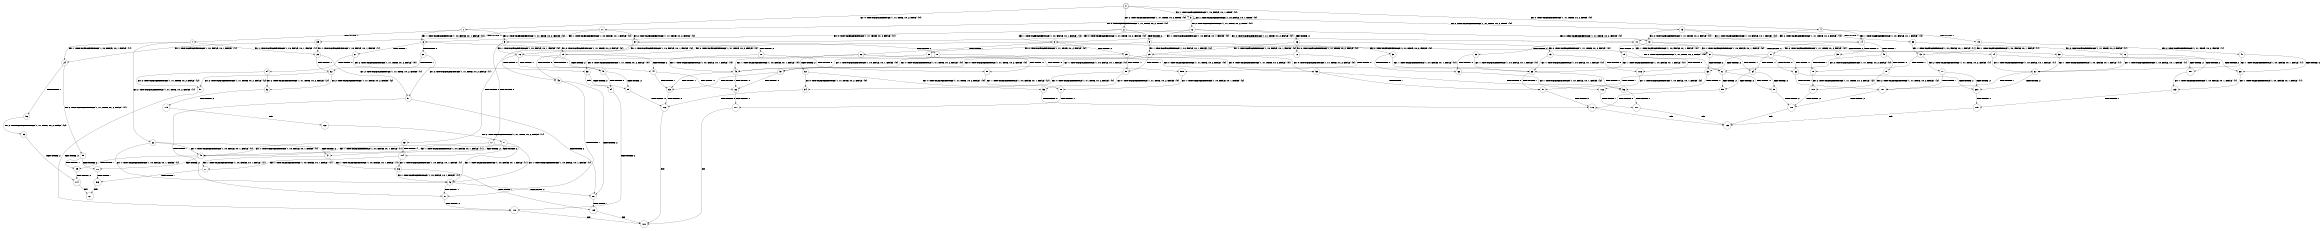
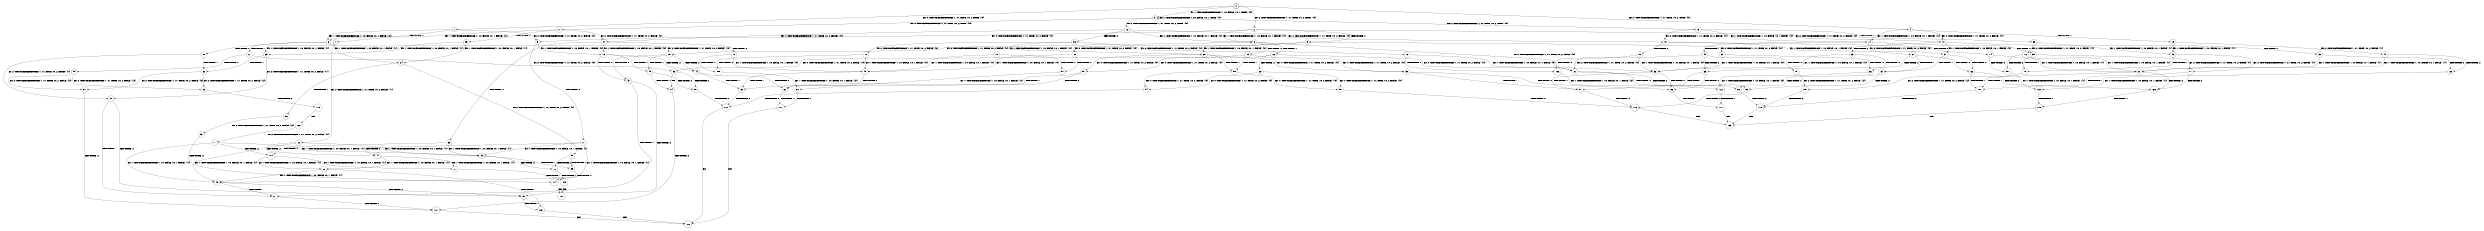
edge "5" -> "18": removed, label "TERMINATE !2"
edge "39" -> "77": added, label "EX !2 !ATOMIC_EXCH_BRANCH (1, +1, TRUE, +0, 2, FALSE) !{1}"
edge "31" -> "63": now "40" -> "63"
